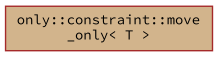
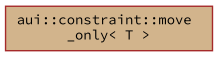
node "only::constraint::move _only< T >": label "only::constraint::move _only< T >" -> "aui::constraint::move _only< T >"
